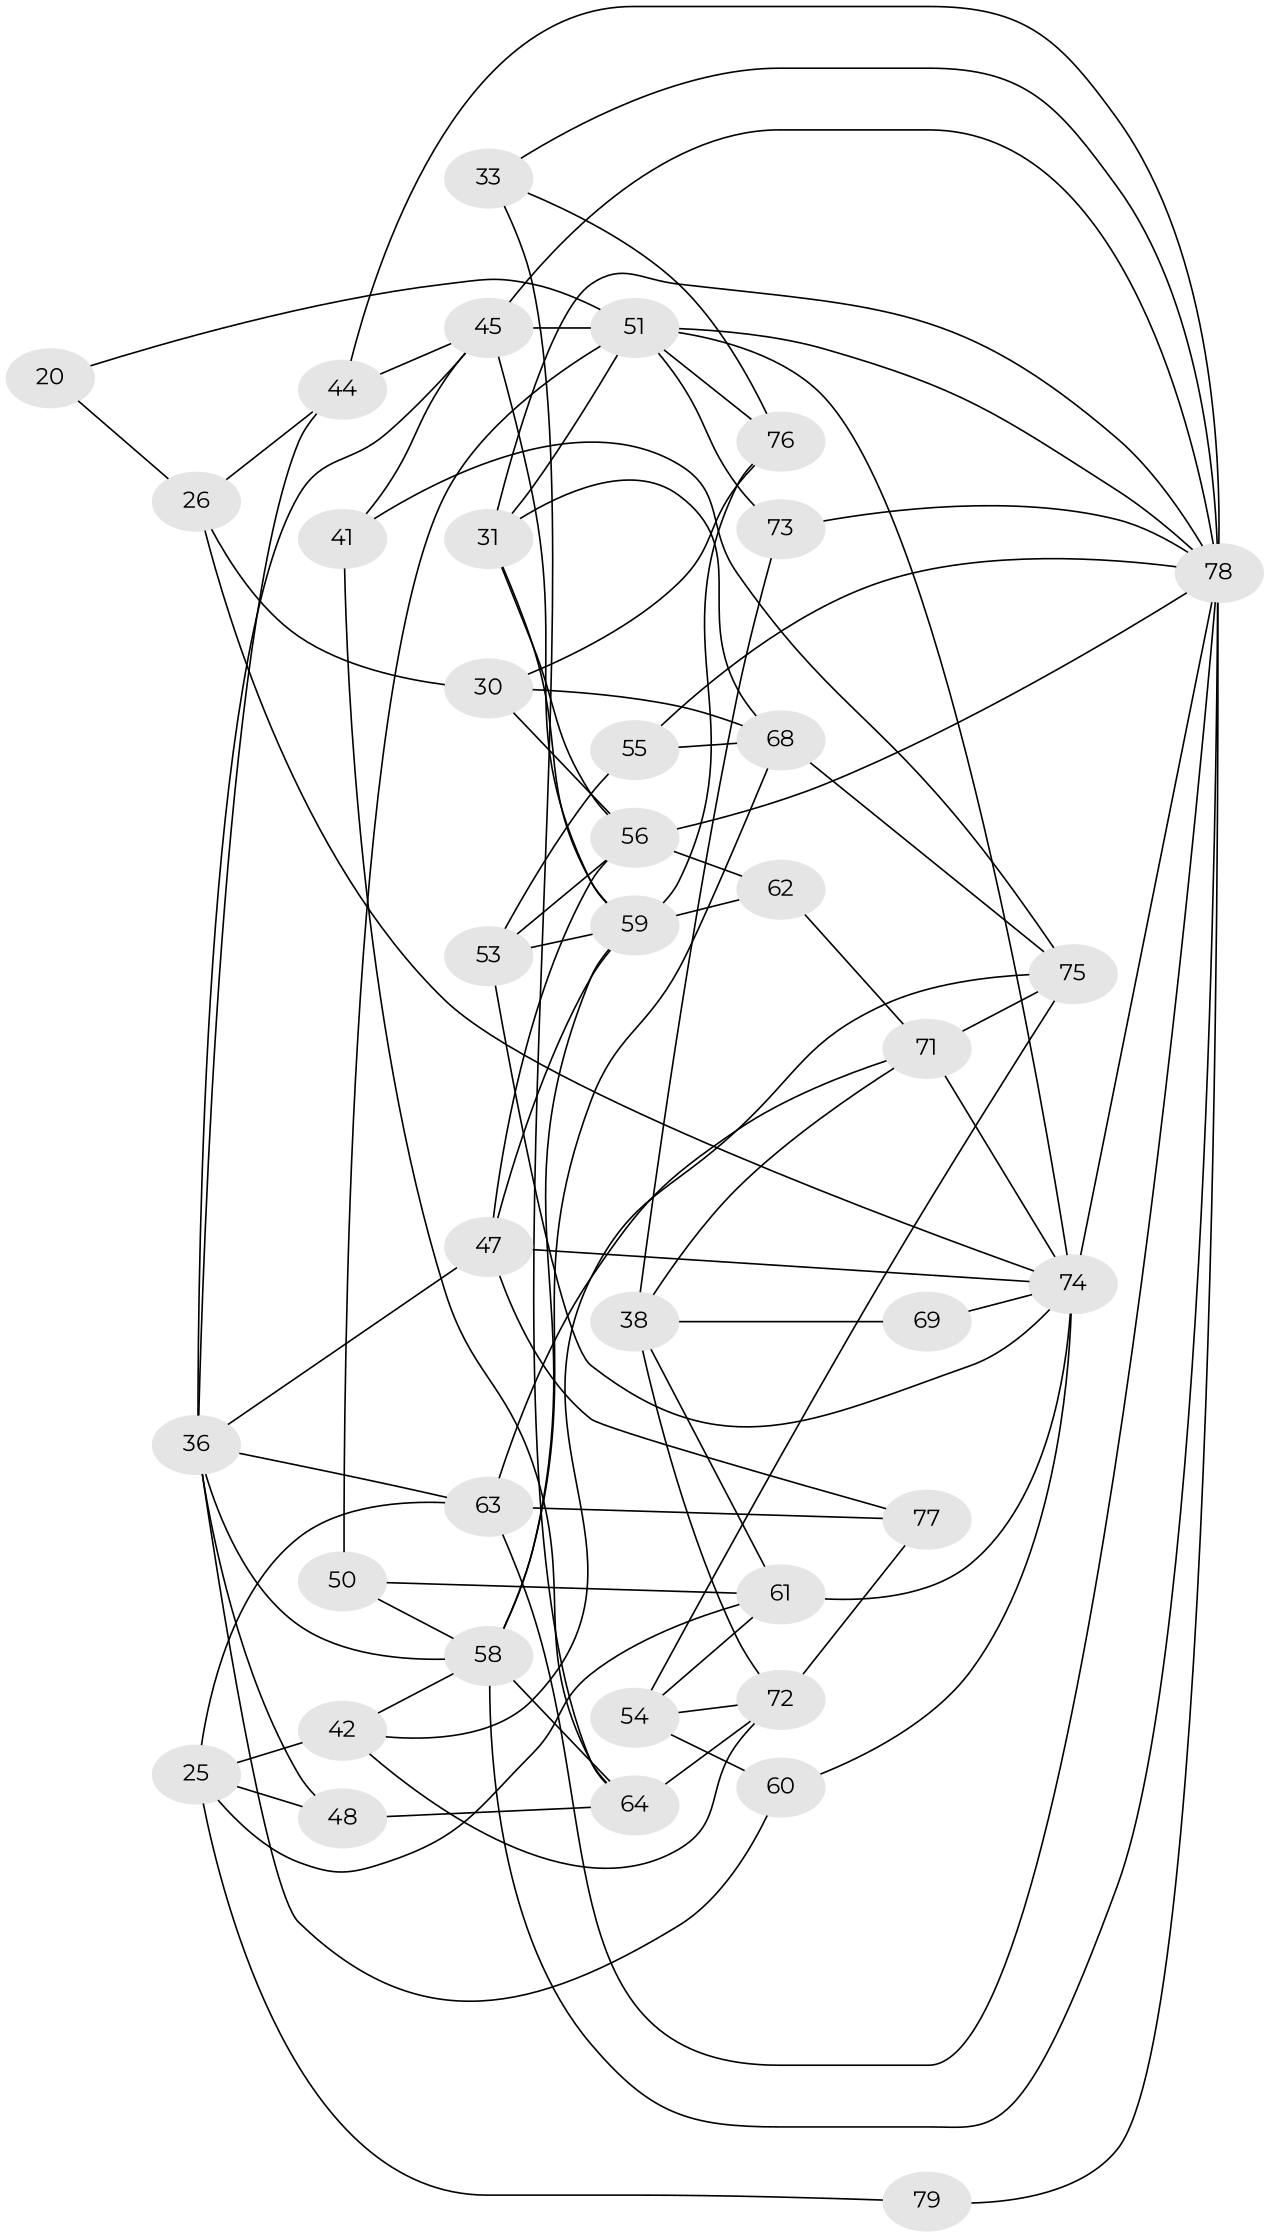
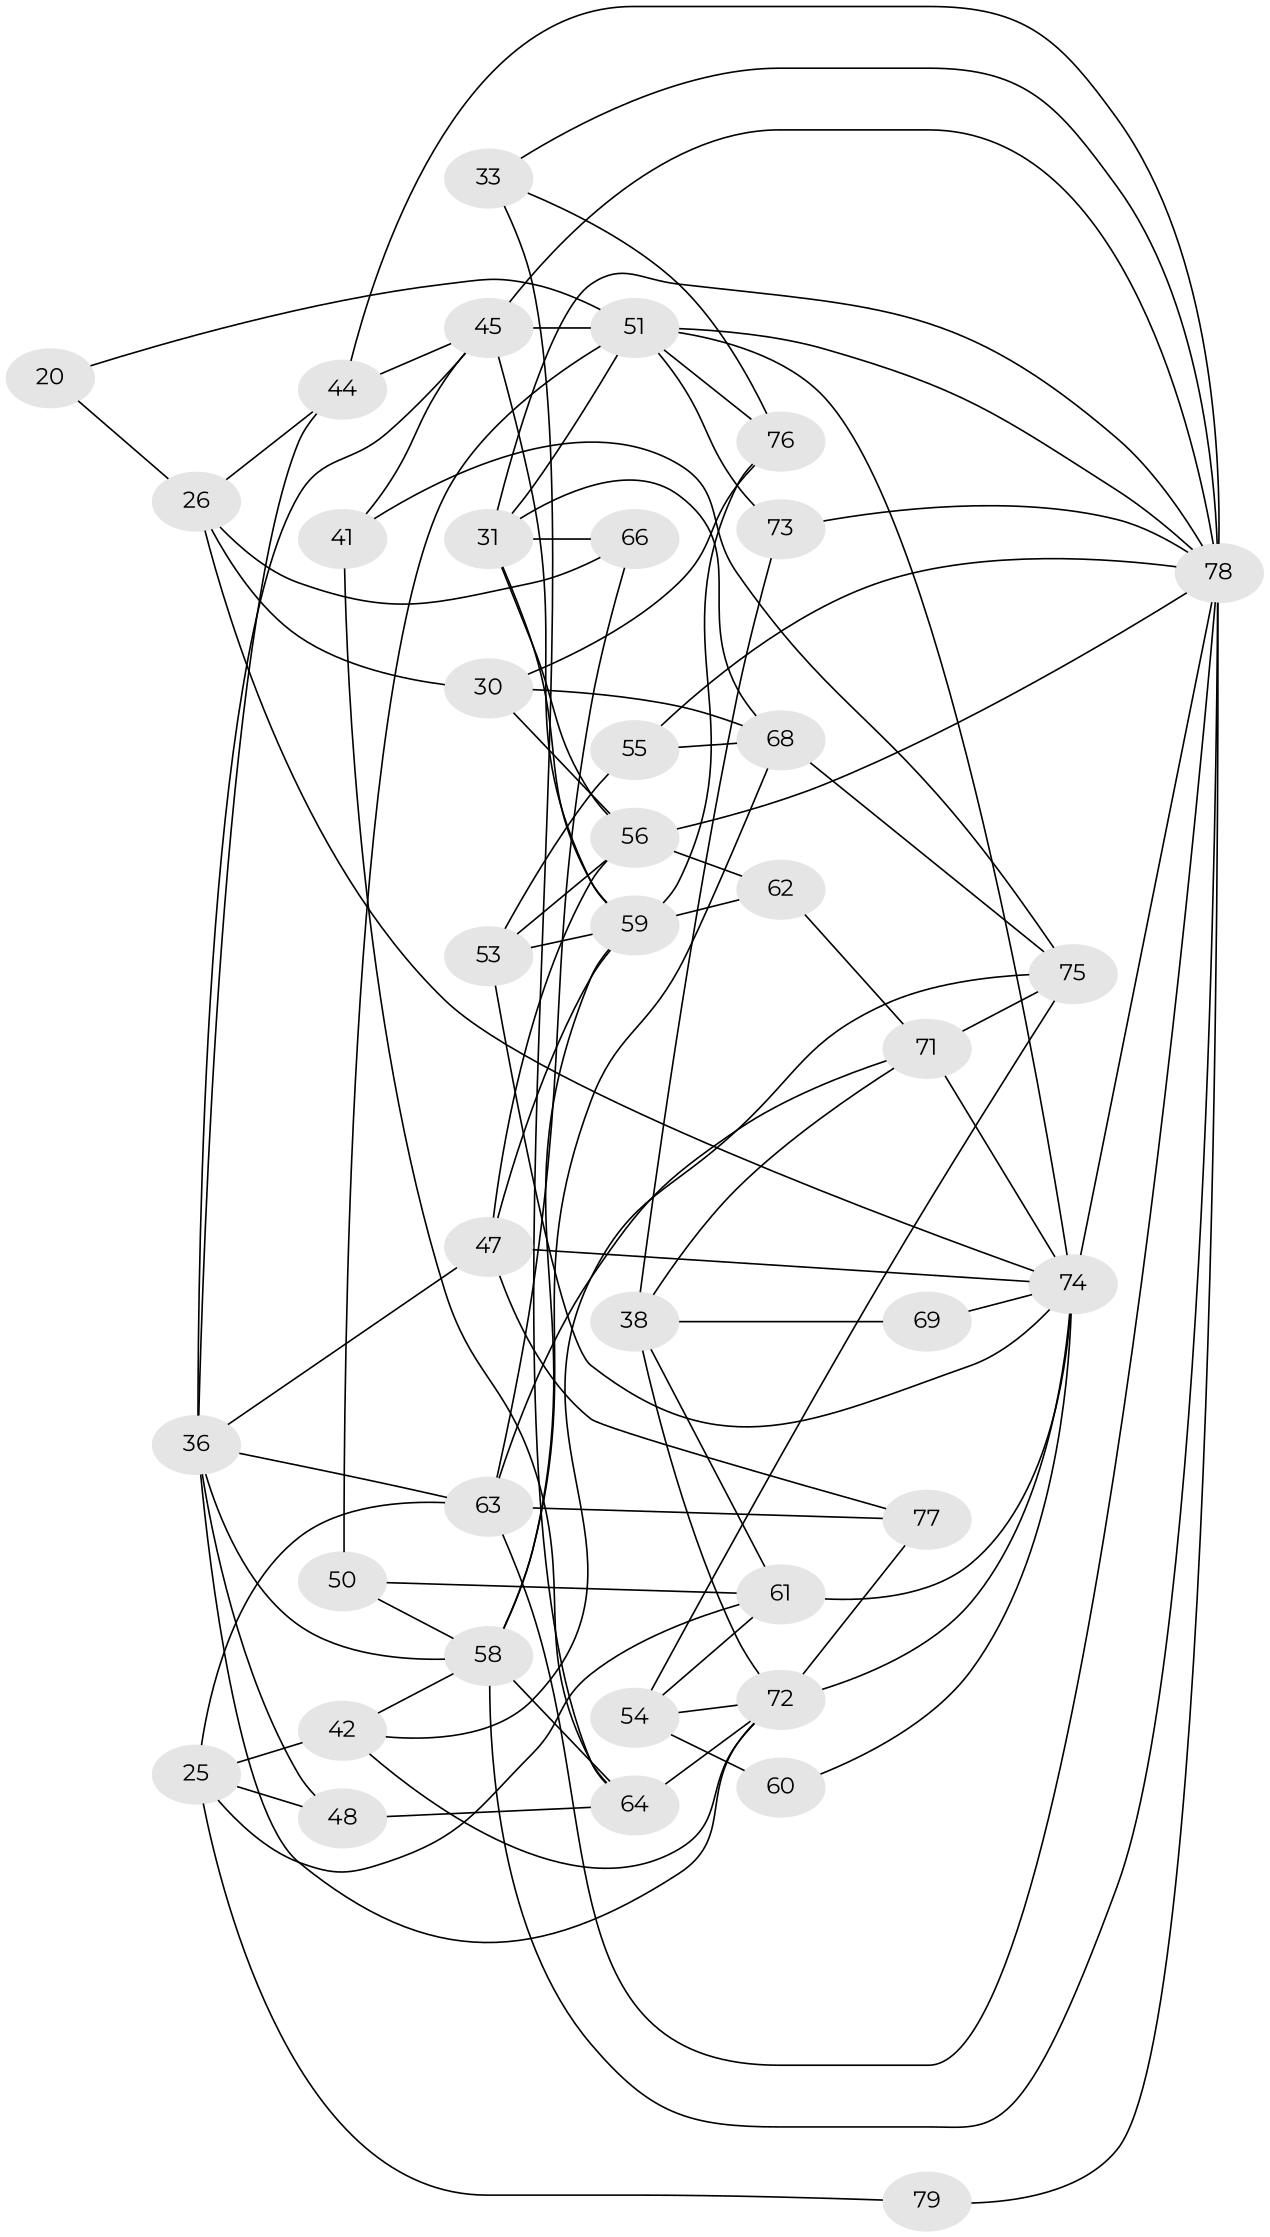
node "66": added
edge "74" -- "72": added
edge "36" -- "60": now "36" -- "72"
